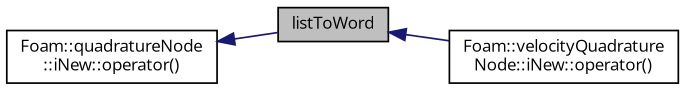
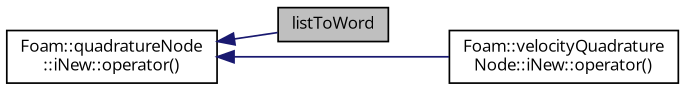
edge "Foam::velocityQuadrature Node::iNew::operator()" -> "listToWord": now "Foam::velocityQuadrature Node::iNew::operator()" -> "Foam::quadratureNode ::iNew::operator()"
